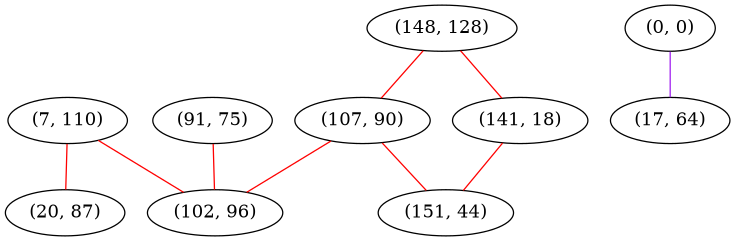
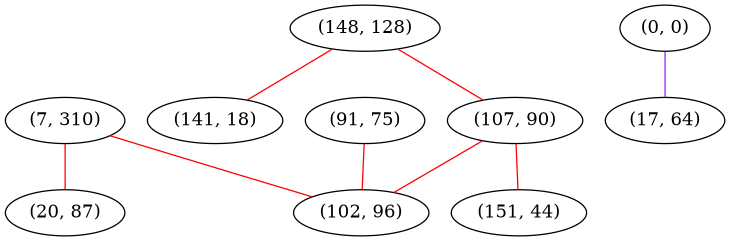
node "(7, 110)": label "(7, 110)" -> "(7, 310)"
edge "(141, 18)" -- "(151, 44)": removed
